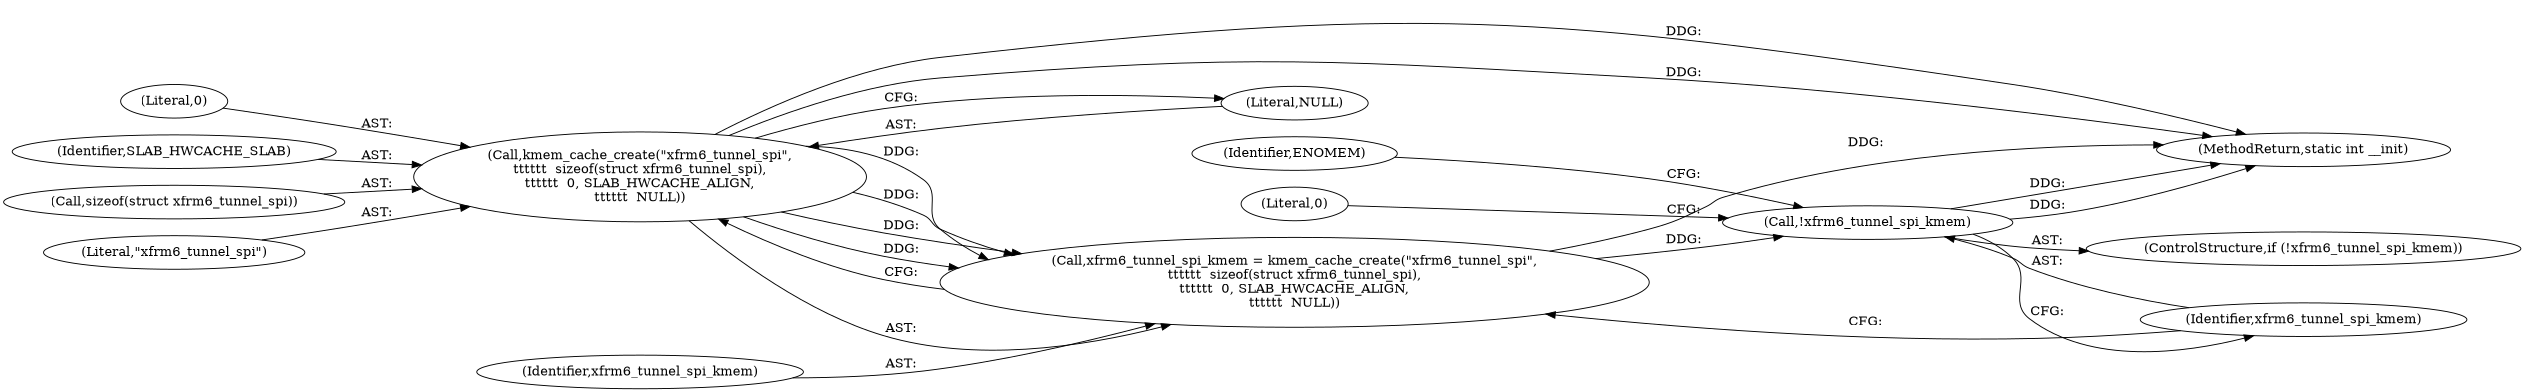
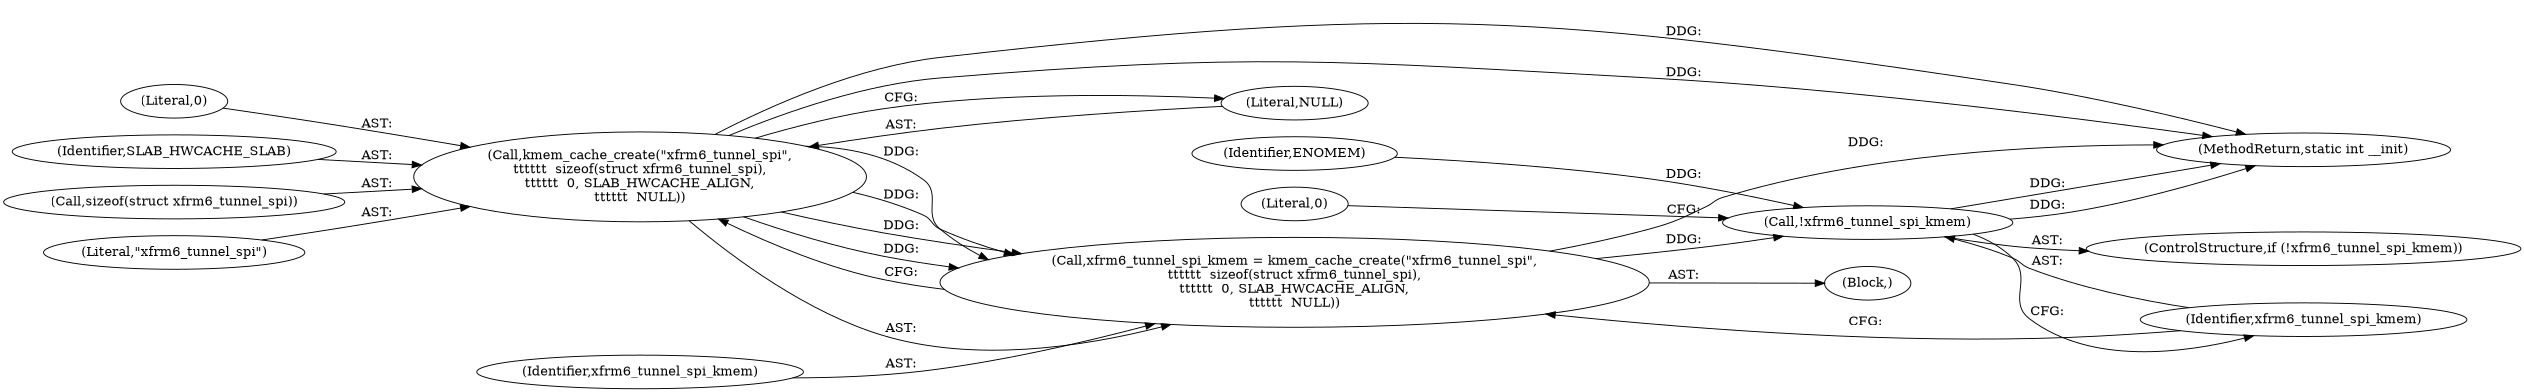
edge "(Identifier,ENOMEM)" -> "(Call,!xfrm6_tunnel_spi_kmem)": label "CFG: " -> "DDG: "
node "(Block,)": added
